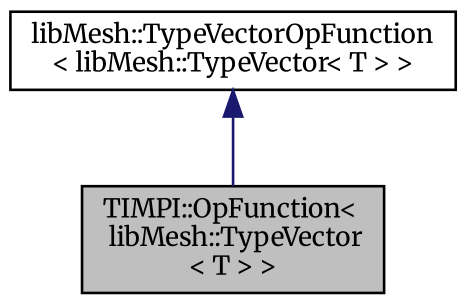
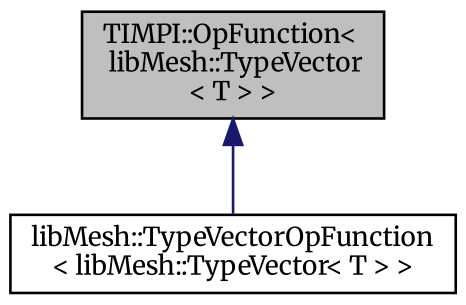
edge "TIMPI::OpFunction< libMesh::TypeVector < T > >" -> "libMesh::TypeVectorOpFunction < libMesh::TypeVector< T > >": reversed
